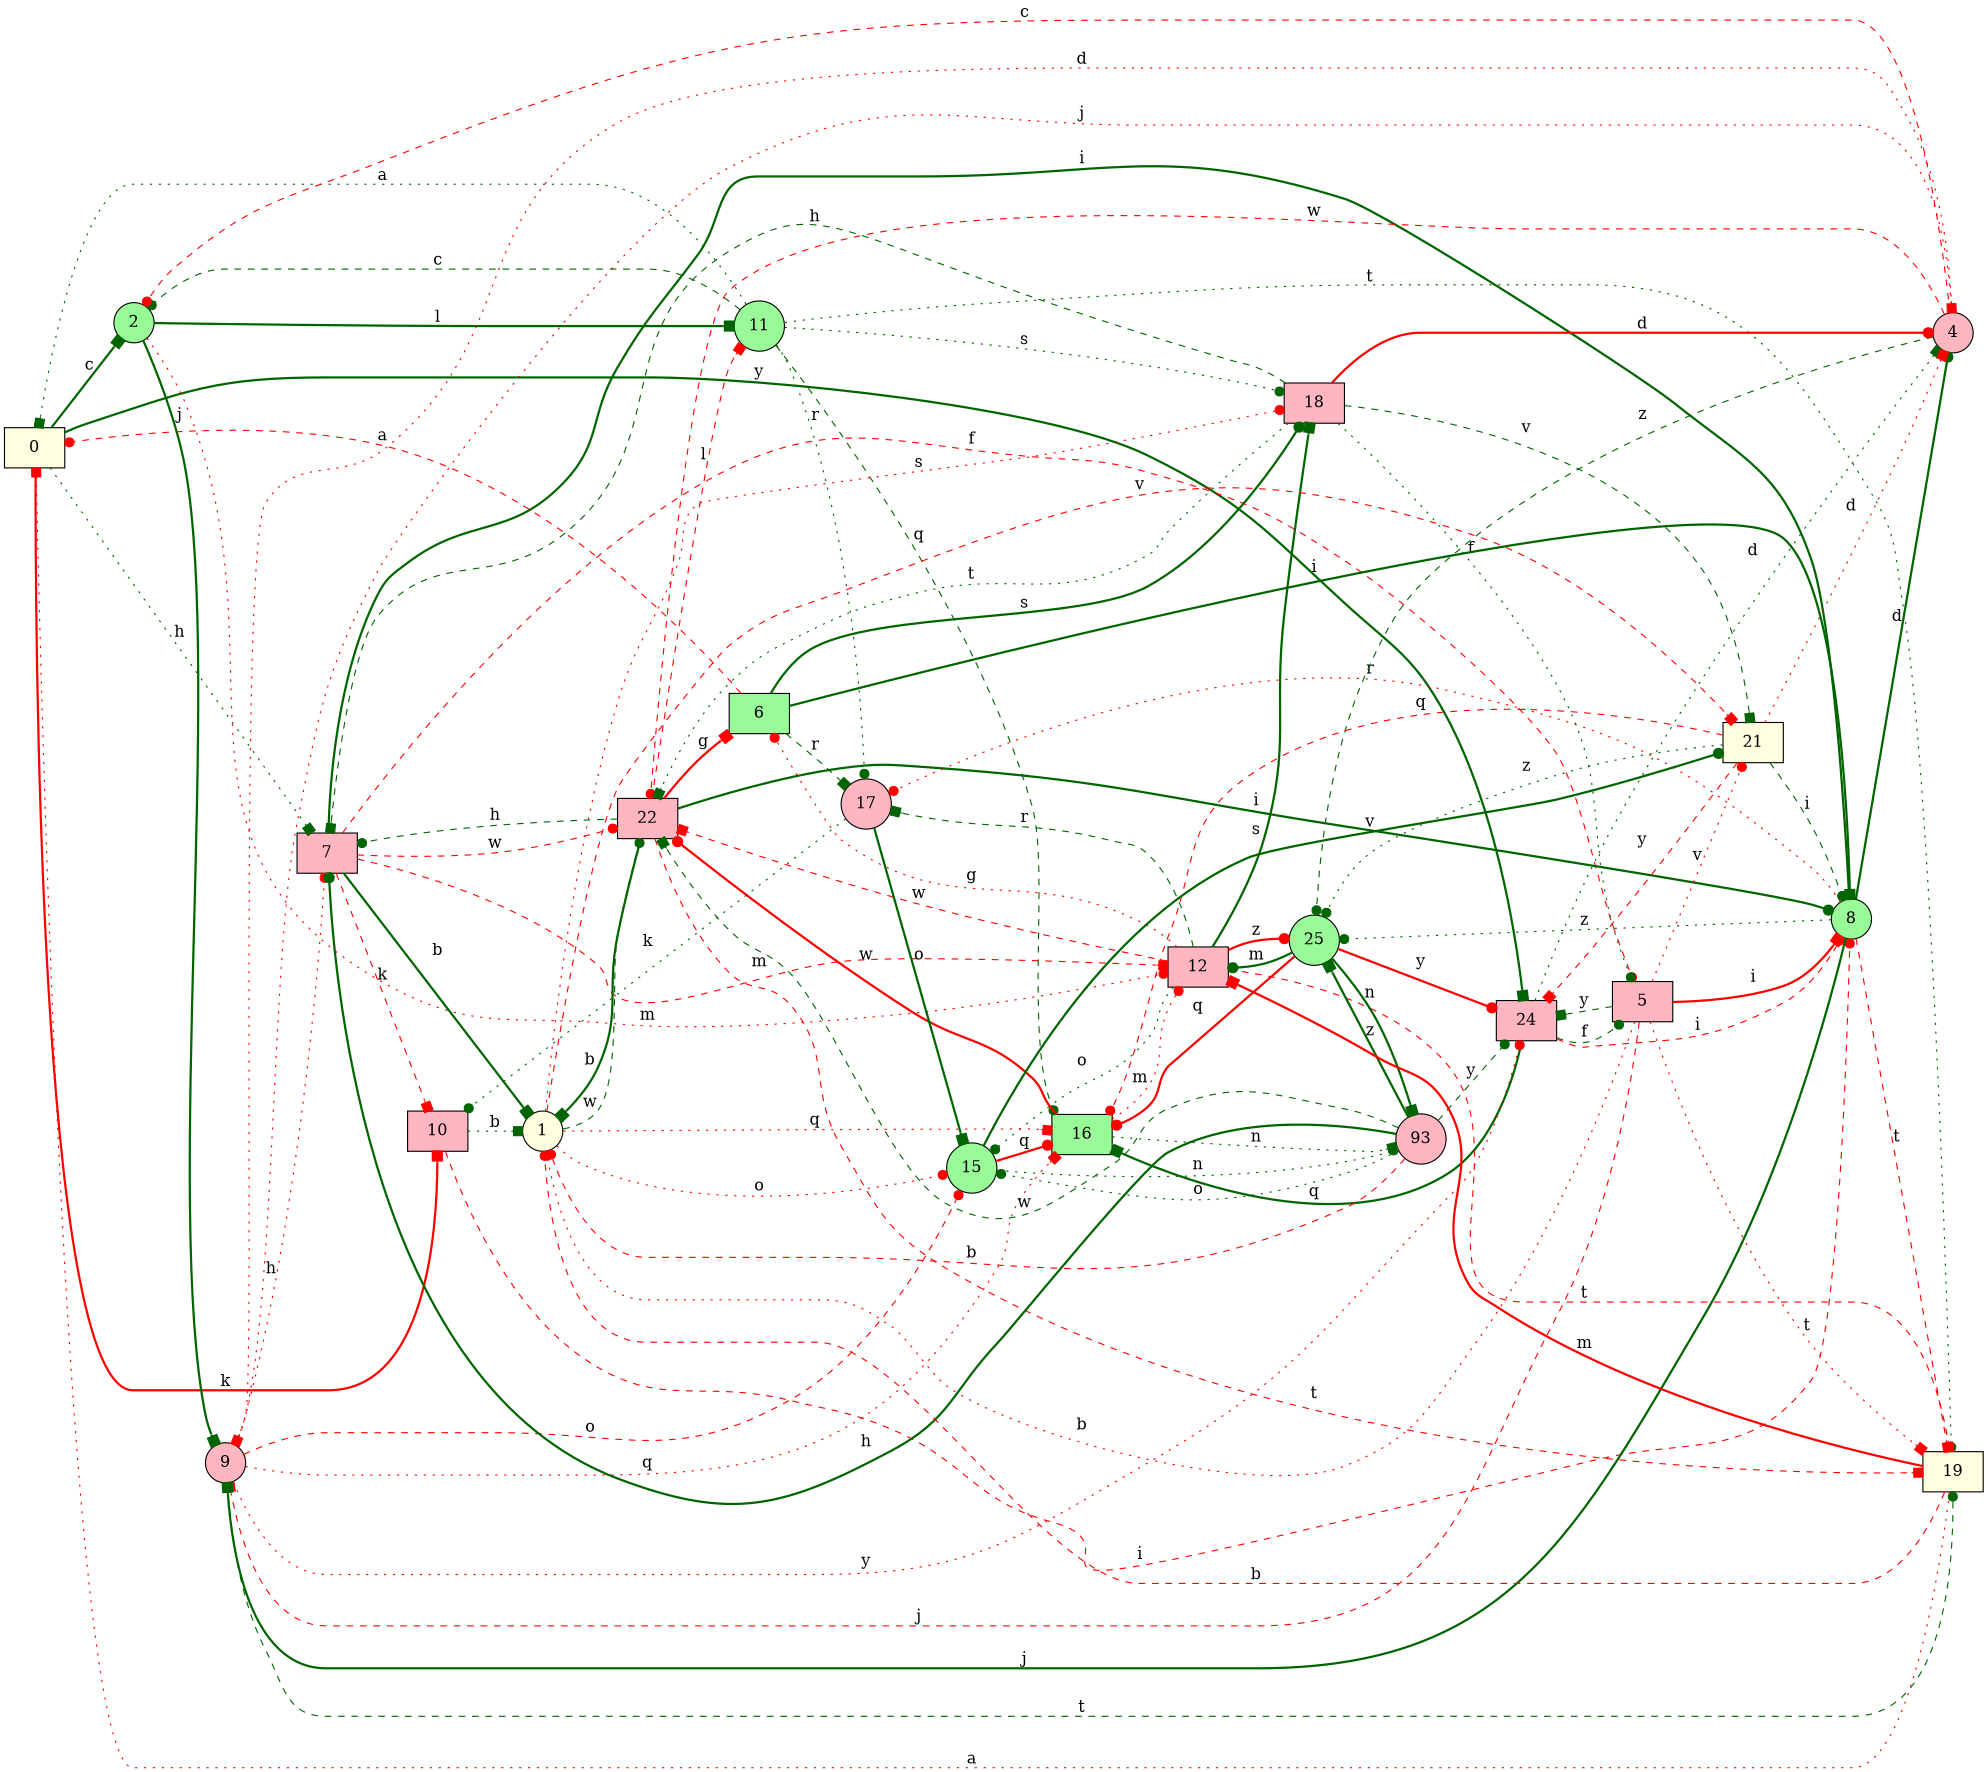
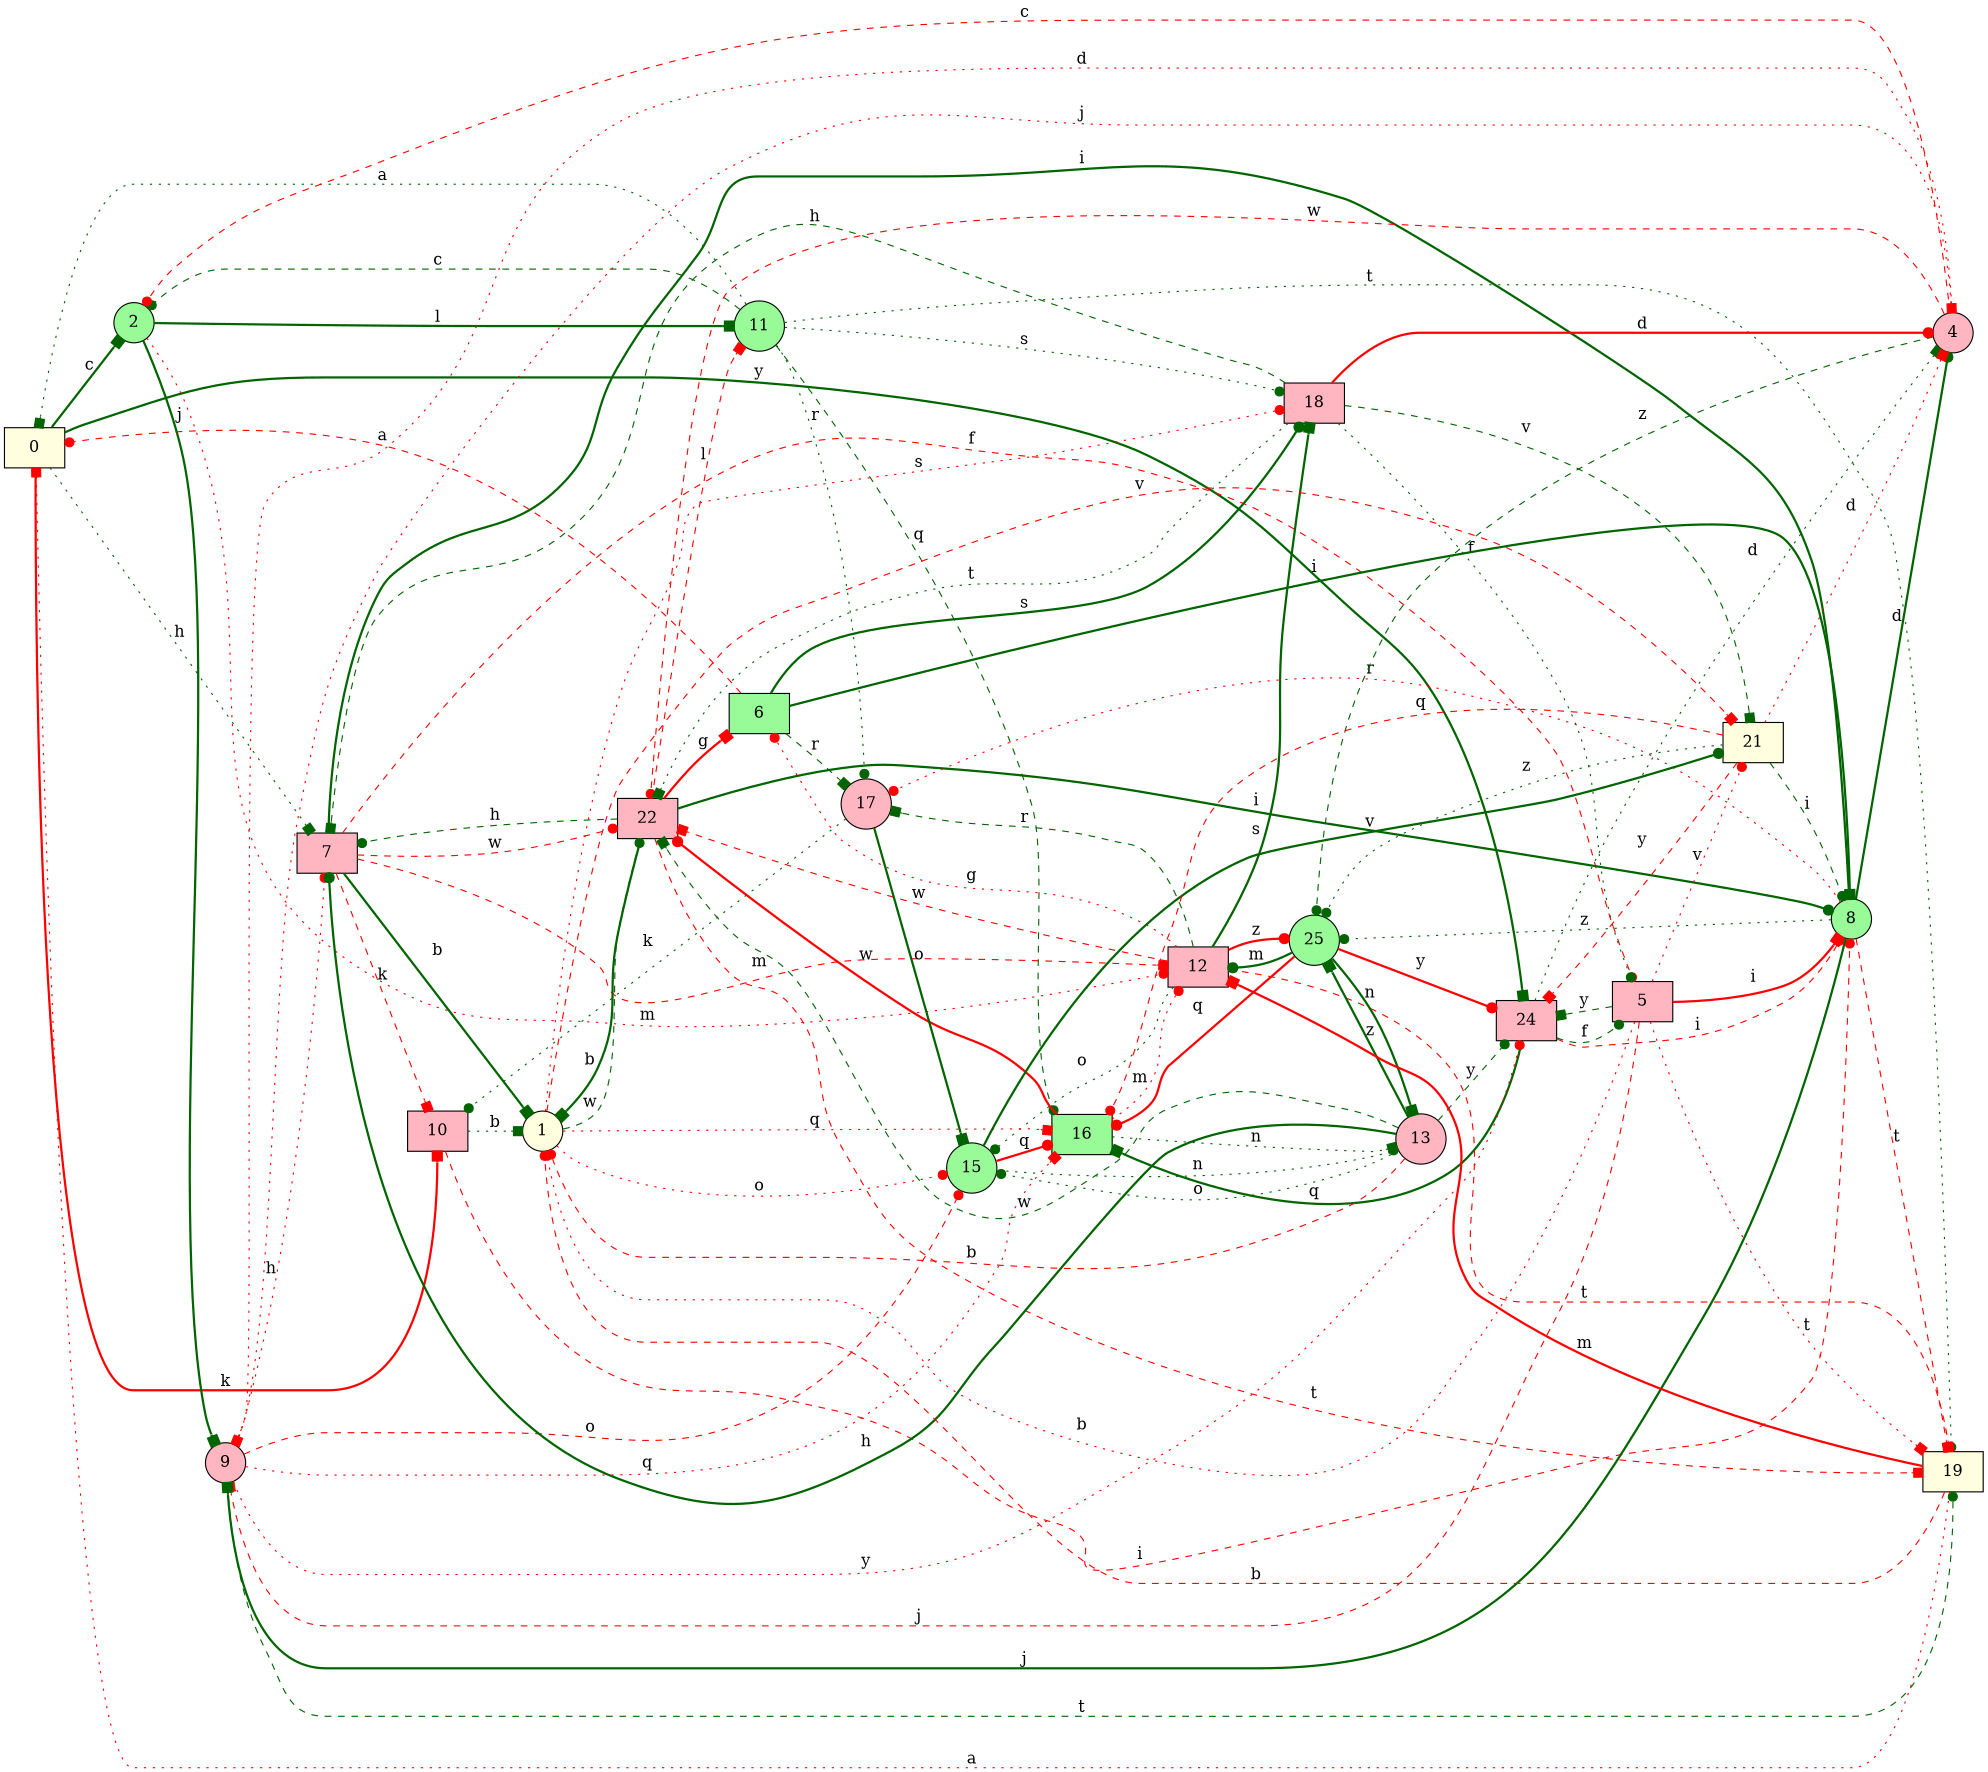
node "93": label "93" -> "13"
